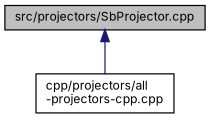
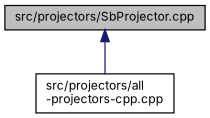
node "cpp/projectors/all -projectors-cpp.cpp": label "cpp/projectors/all -projectors-cpp.cpp" -> "src/projectors/all -projectors-cpp.cpp"
